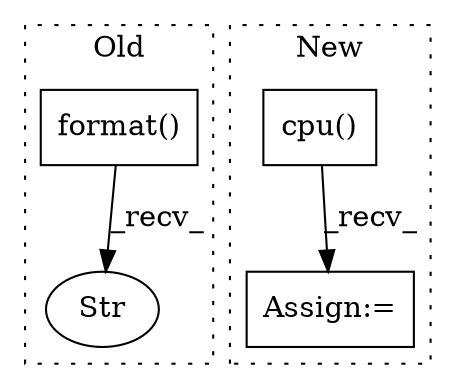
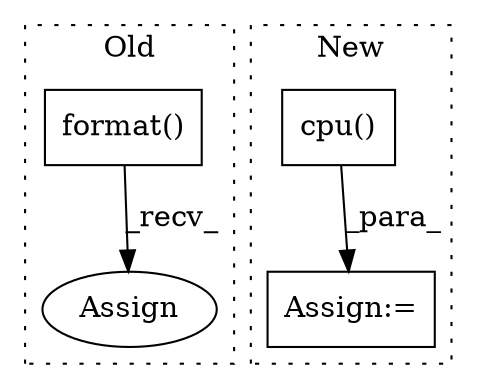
edge "cpu()" -> "Assign:=": label "_recv_" -> "_para_"
node "Str": label "Str" -> "Assign"
